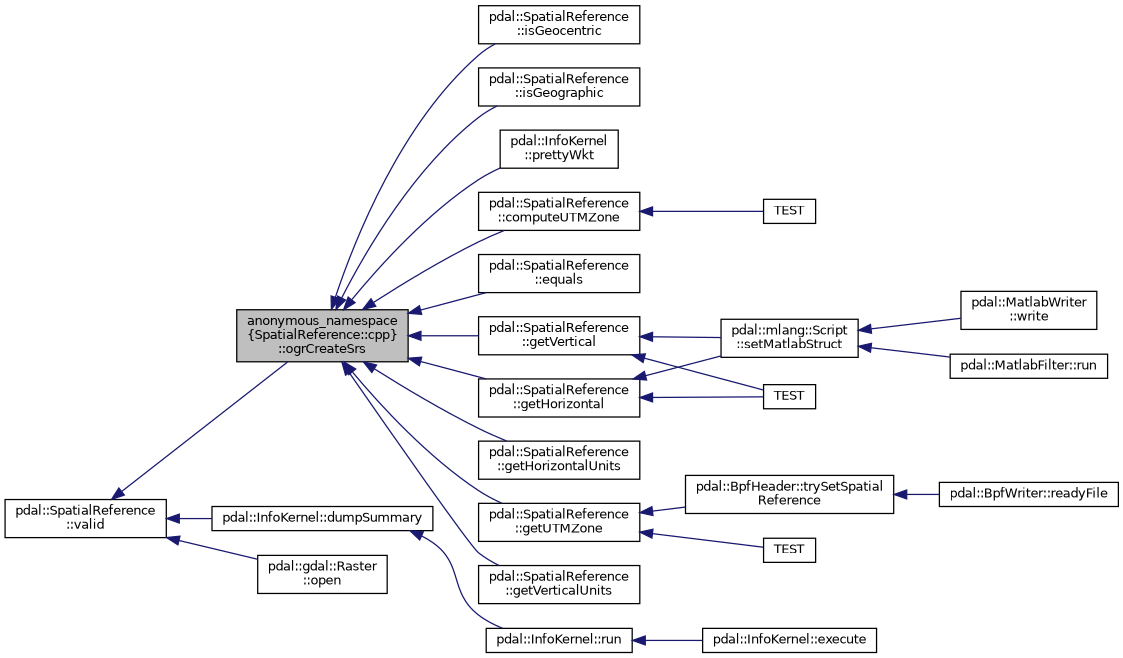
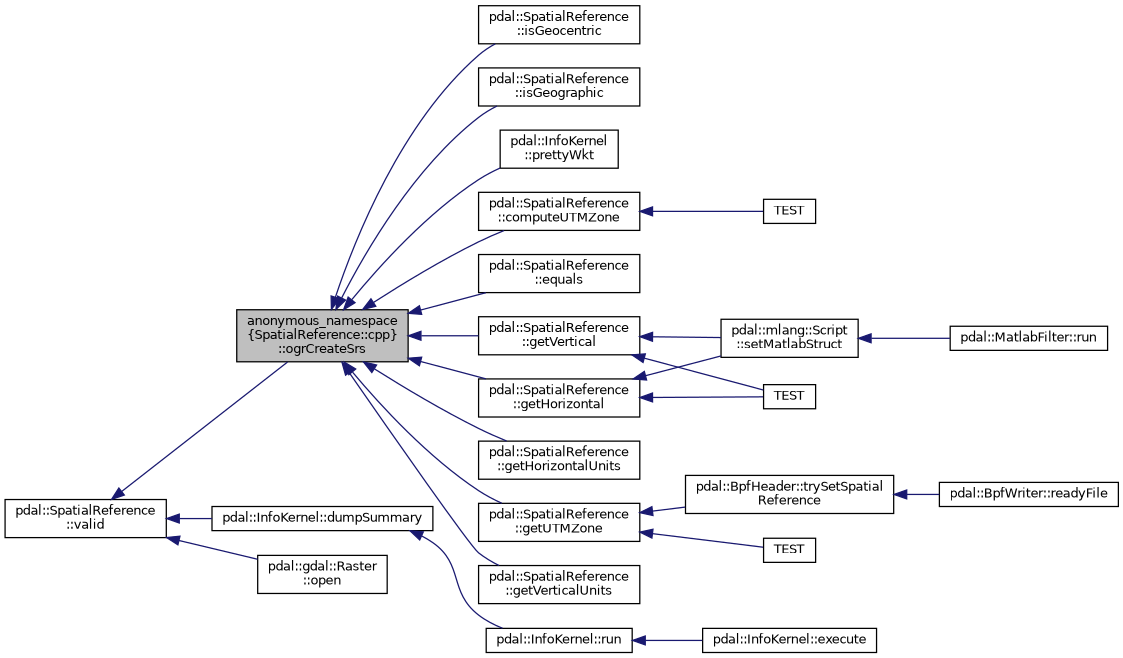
node "pdal::MatlabWriter ::write": removed
